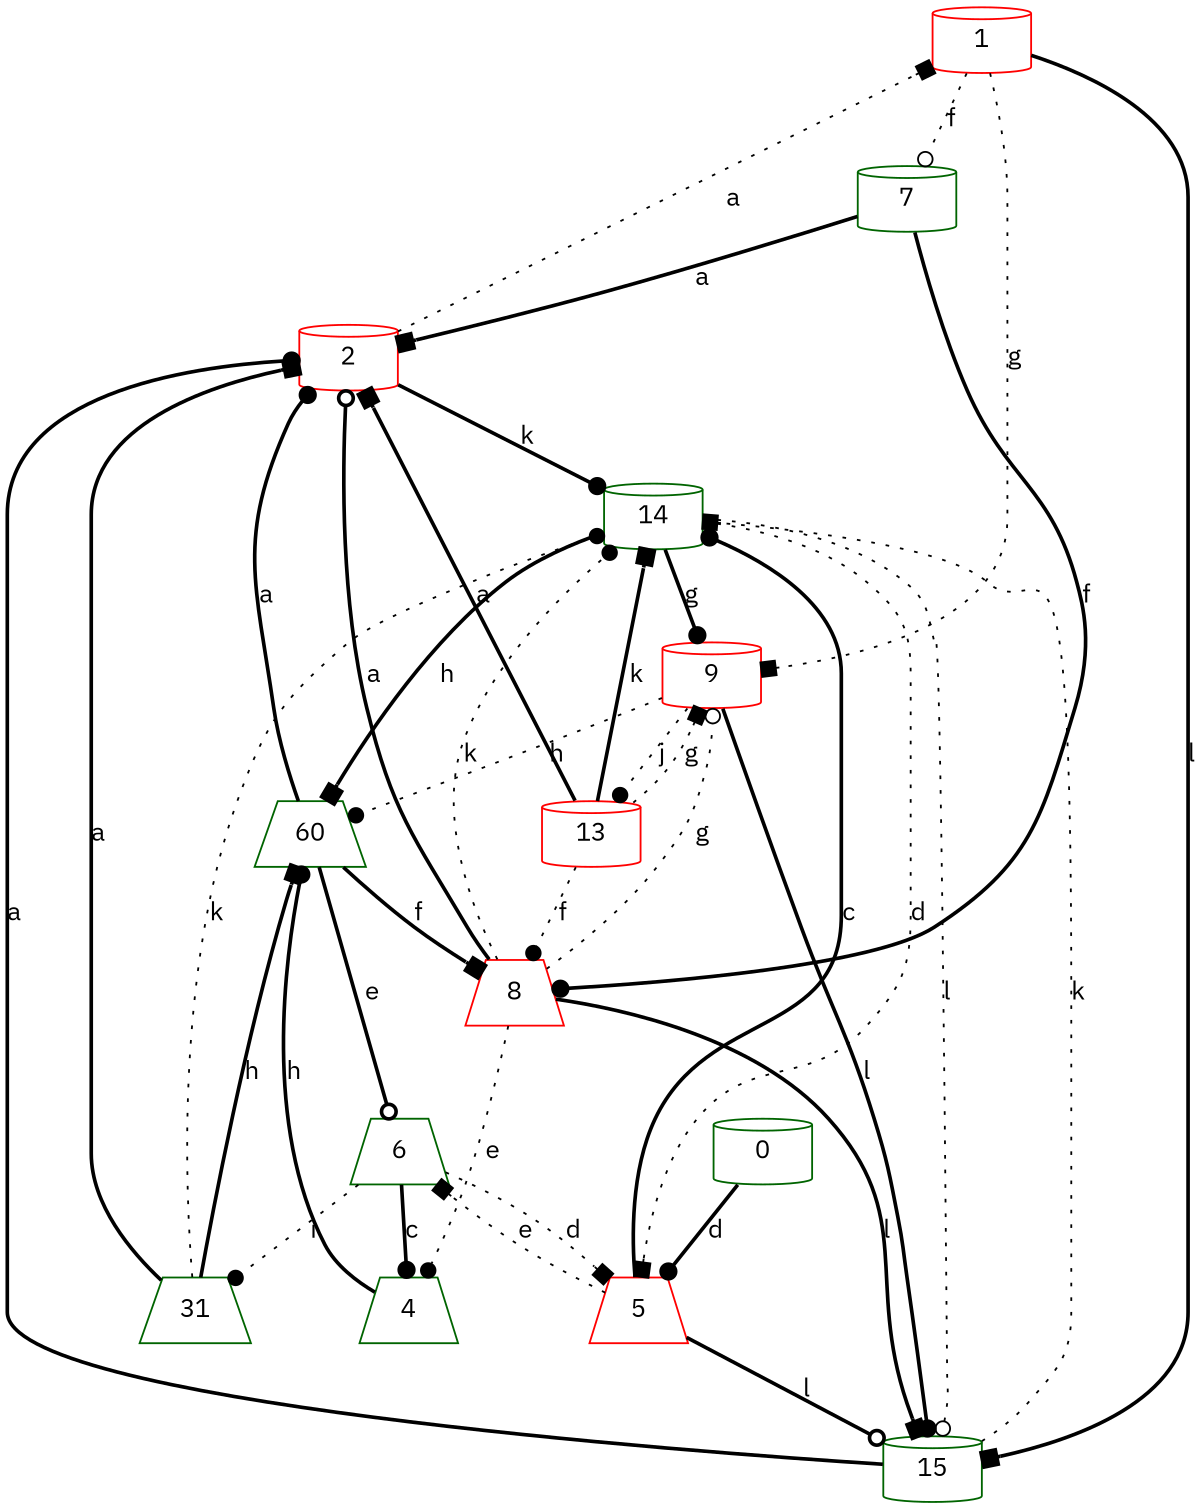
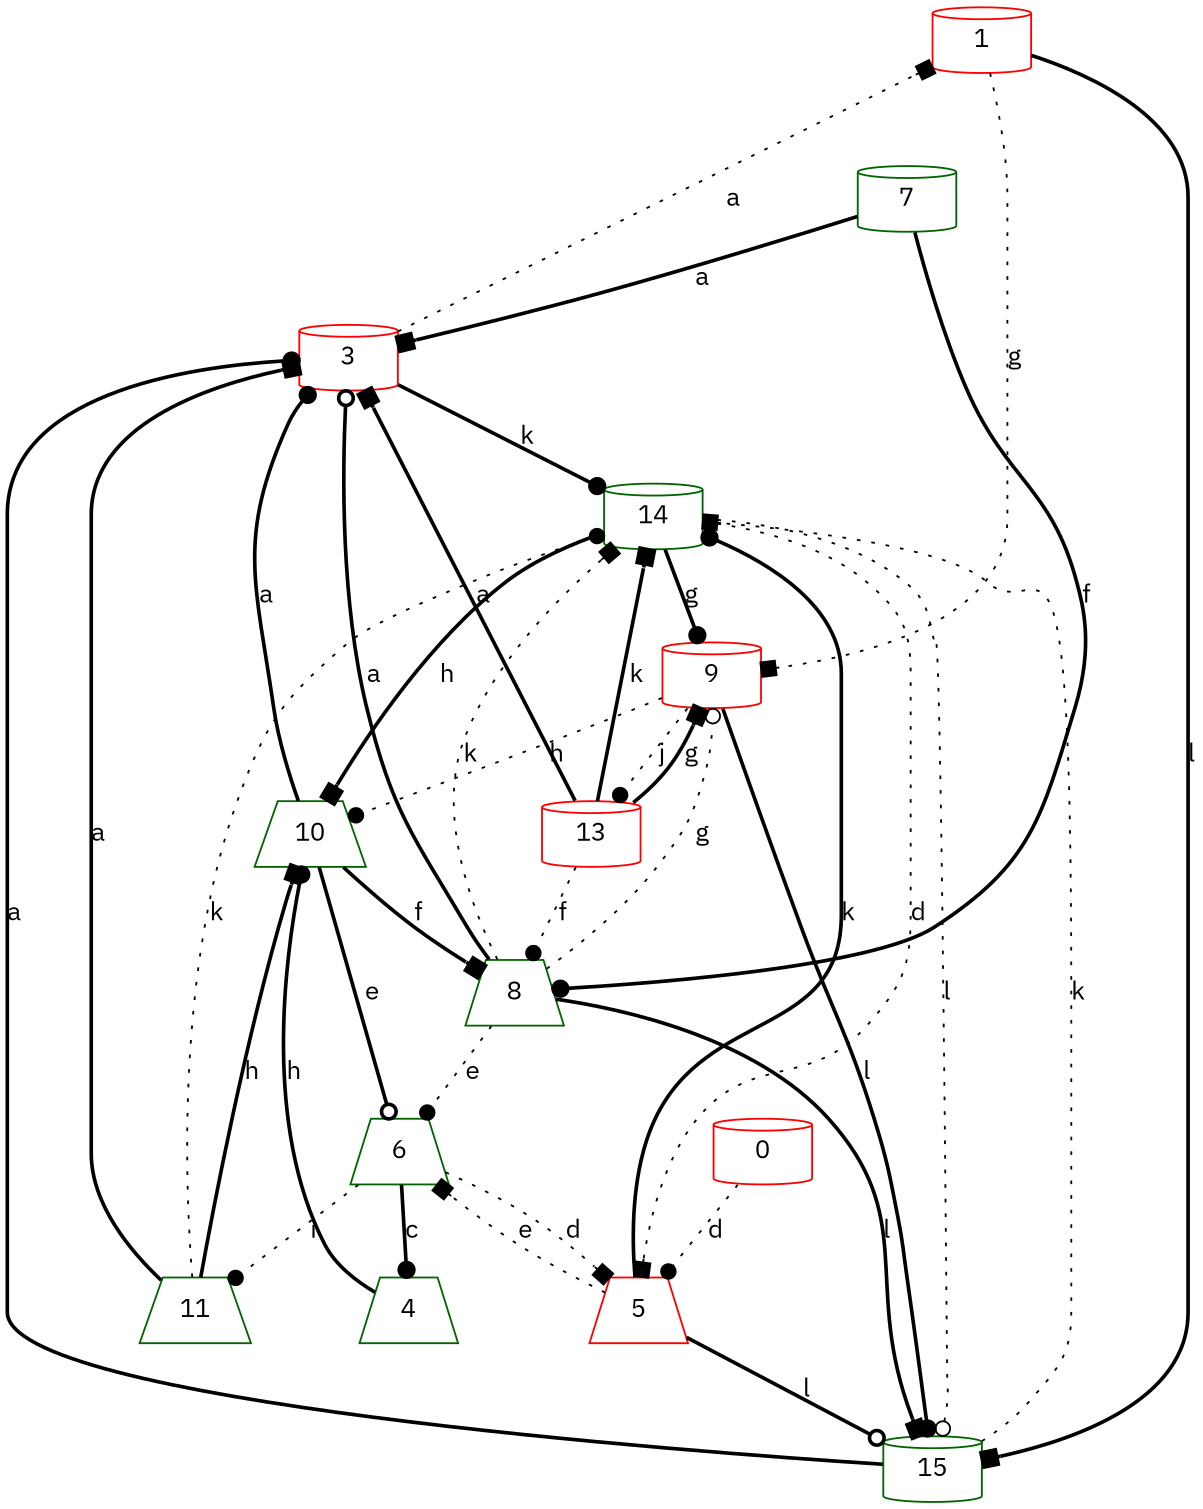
edge "1" -> "7": removed, label "f"
node "2": label "2" -> "3"
edge "8" -> "14": arrowhead dot -> box
edge "13" -> "9": style dotted -> bold
node "60": label "60" -> "10"
edge "5" -> "14": label "c" -> "k"
node "8": color red -> darkgreen
edge "8" -> "4": now "8" -> "6"
node "0": color darkgreen -> red
edge "0" -> "5": style bold -> dotted
node "31": label "31" -> "11"
